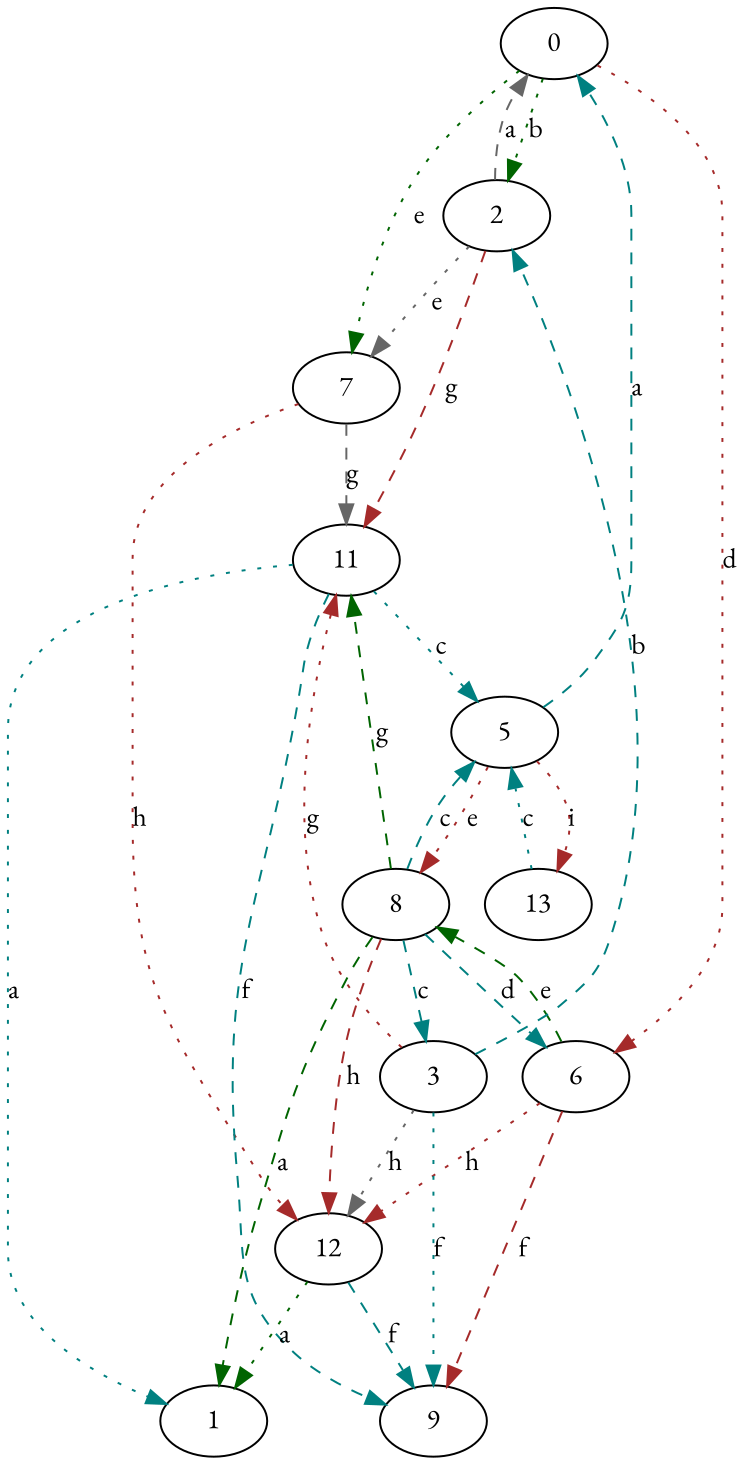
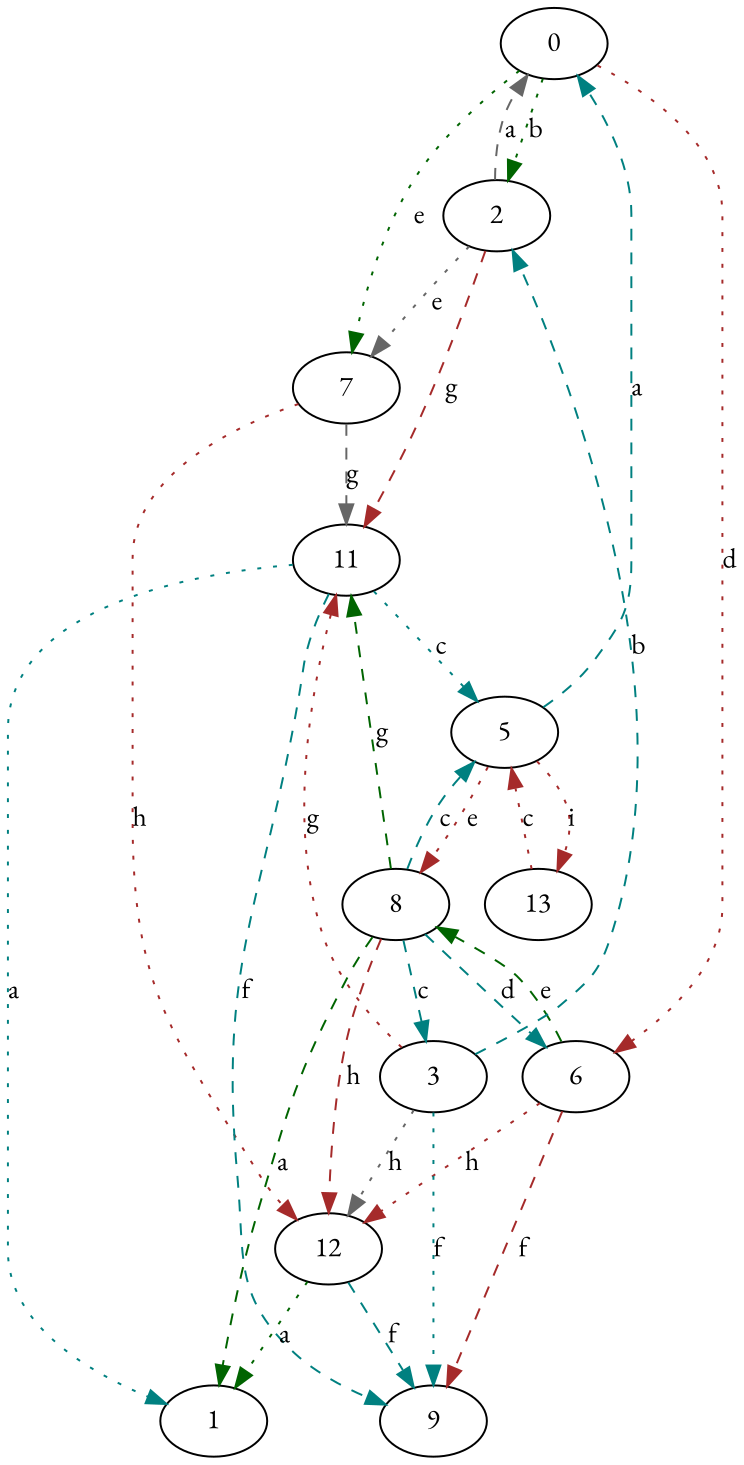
edge "13" -> "5": color teal -> brown
